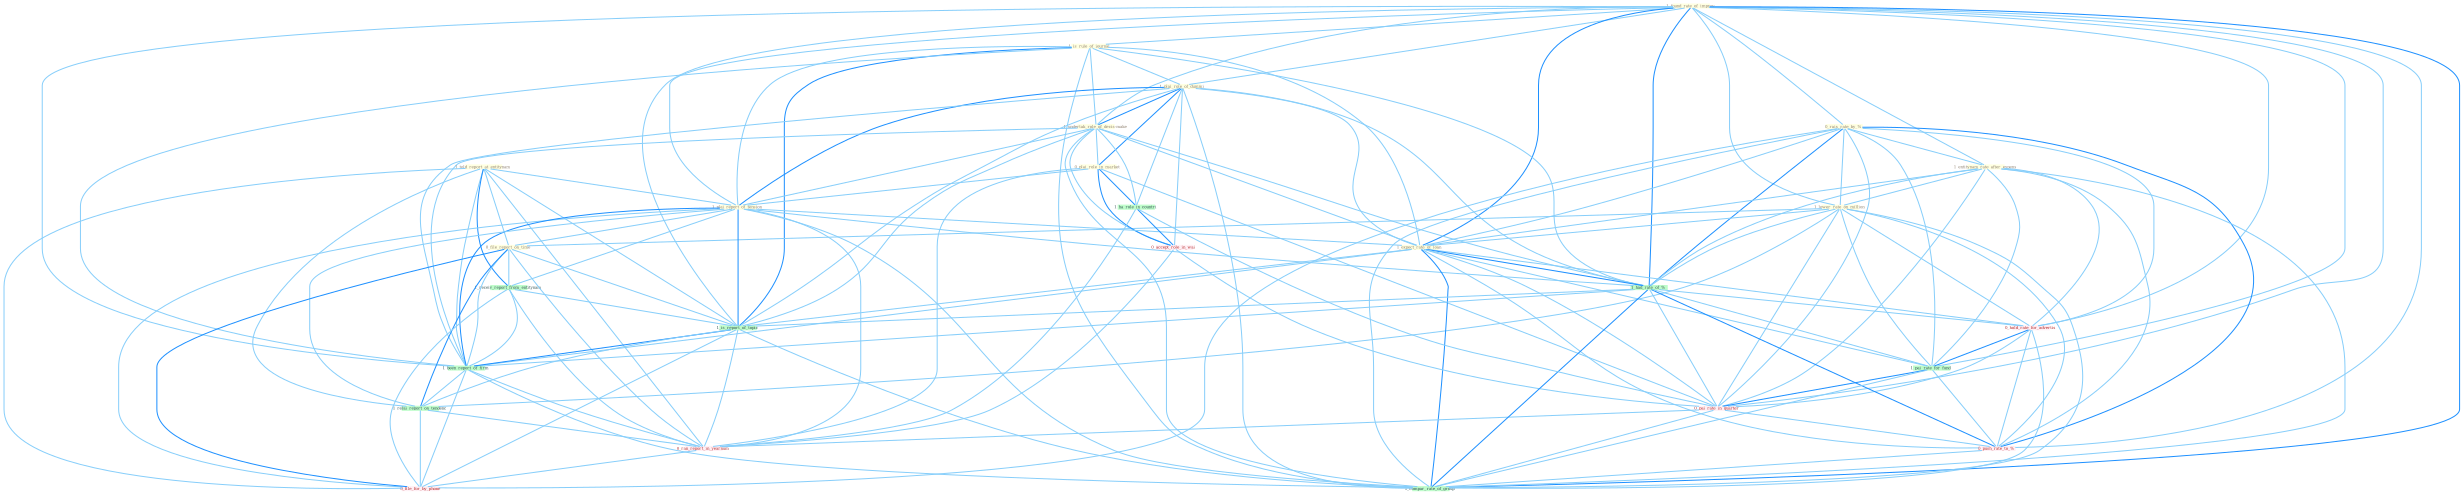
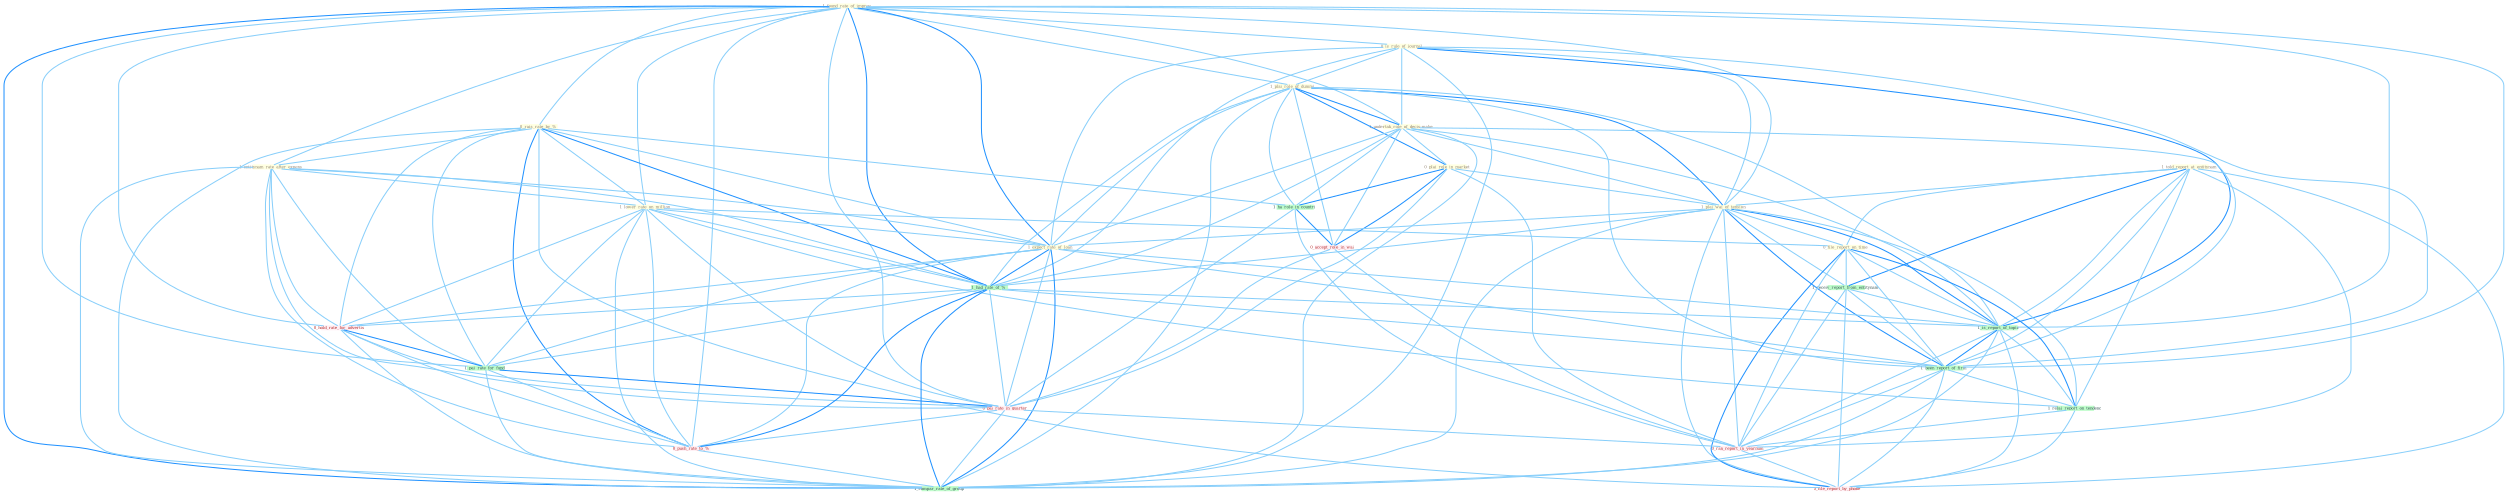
node "1_is_rule_of_journal": label "1_is_rule_of_journal" -> "0_is_rule_of_journal"
node "1_plai_report_of_tension": label "1_plai_report_of_tension" -> "1_plai_wai_of_tension"
edge "0_rais_rate_by_%" -- "0_pai_rate_in_quarter": now "0_rais_rate_by_%" -- "1_ha_role_in_countri"
node "0_file_for_by_phone": label "0_file_for_by_phone" -> "0_file_report_by_phone"
